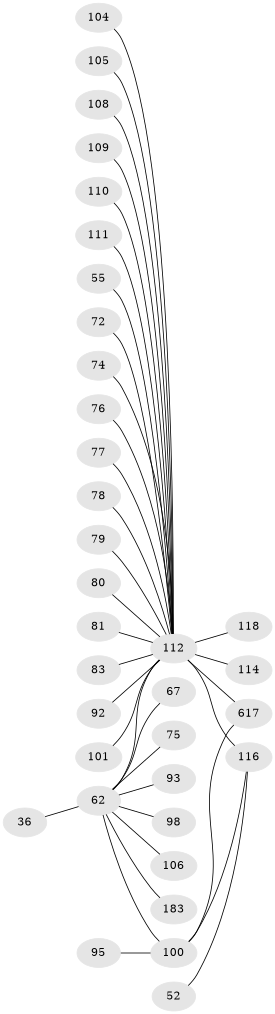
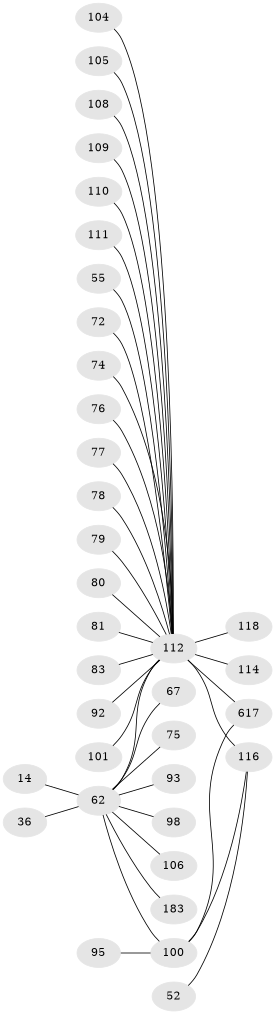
node "14": added
